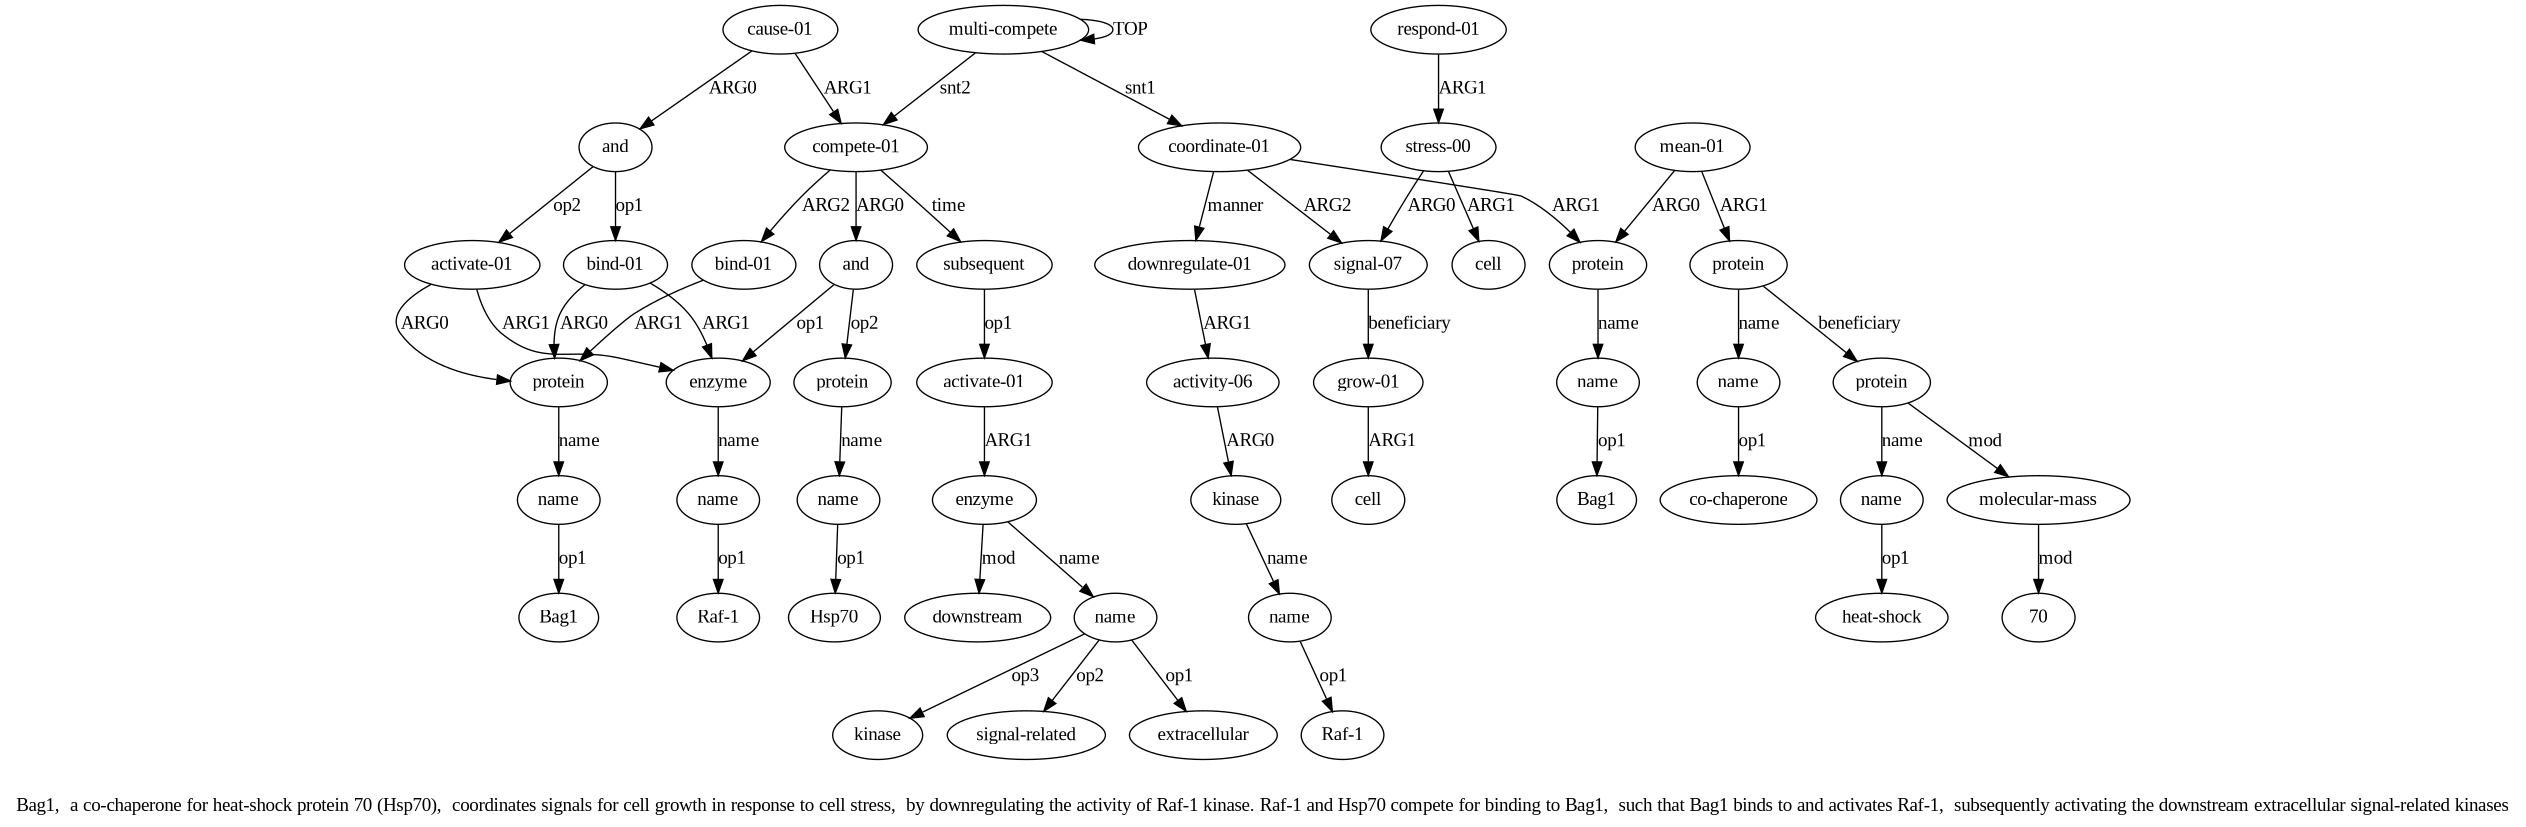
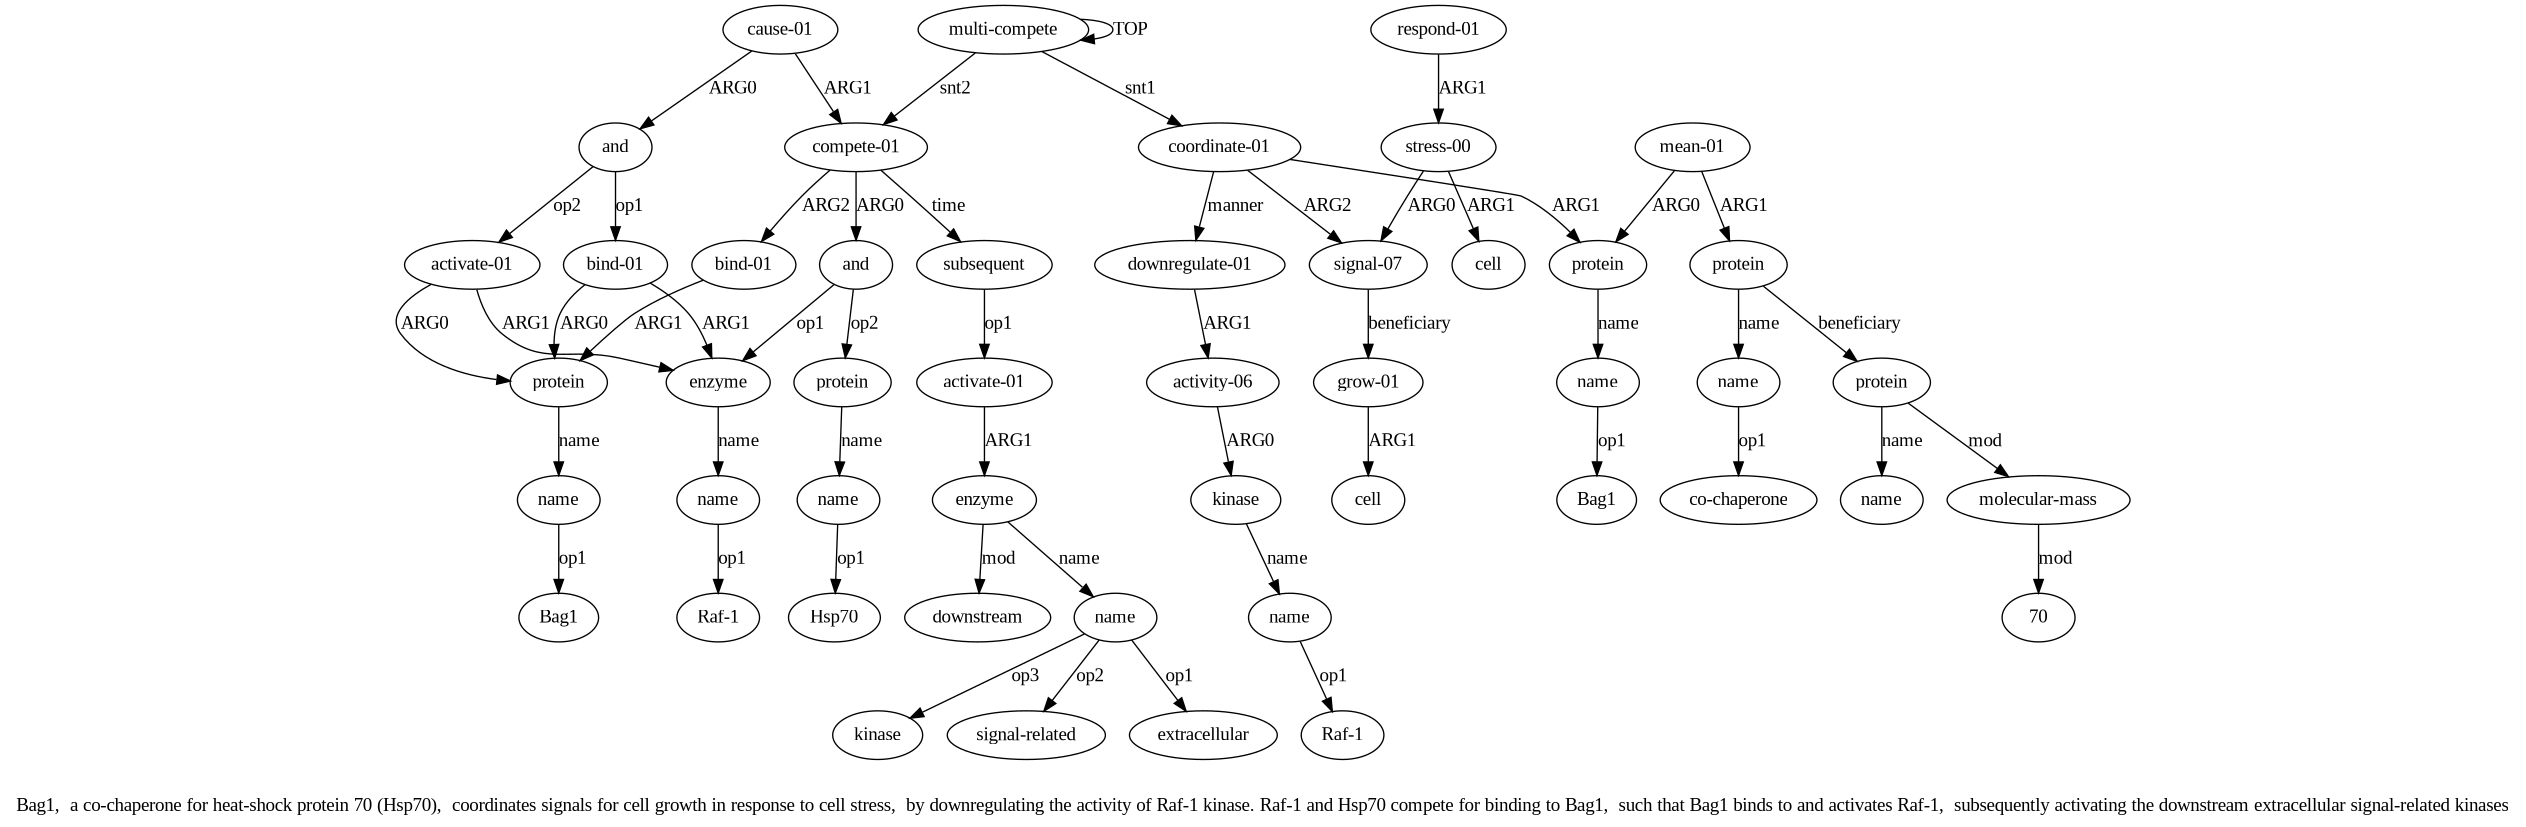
node "heat-shock": removed
